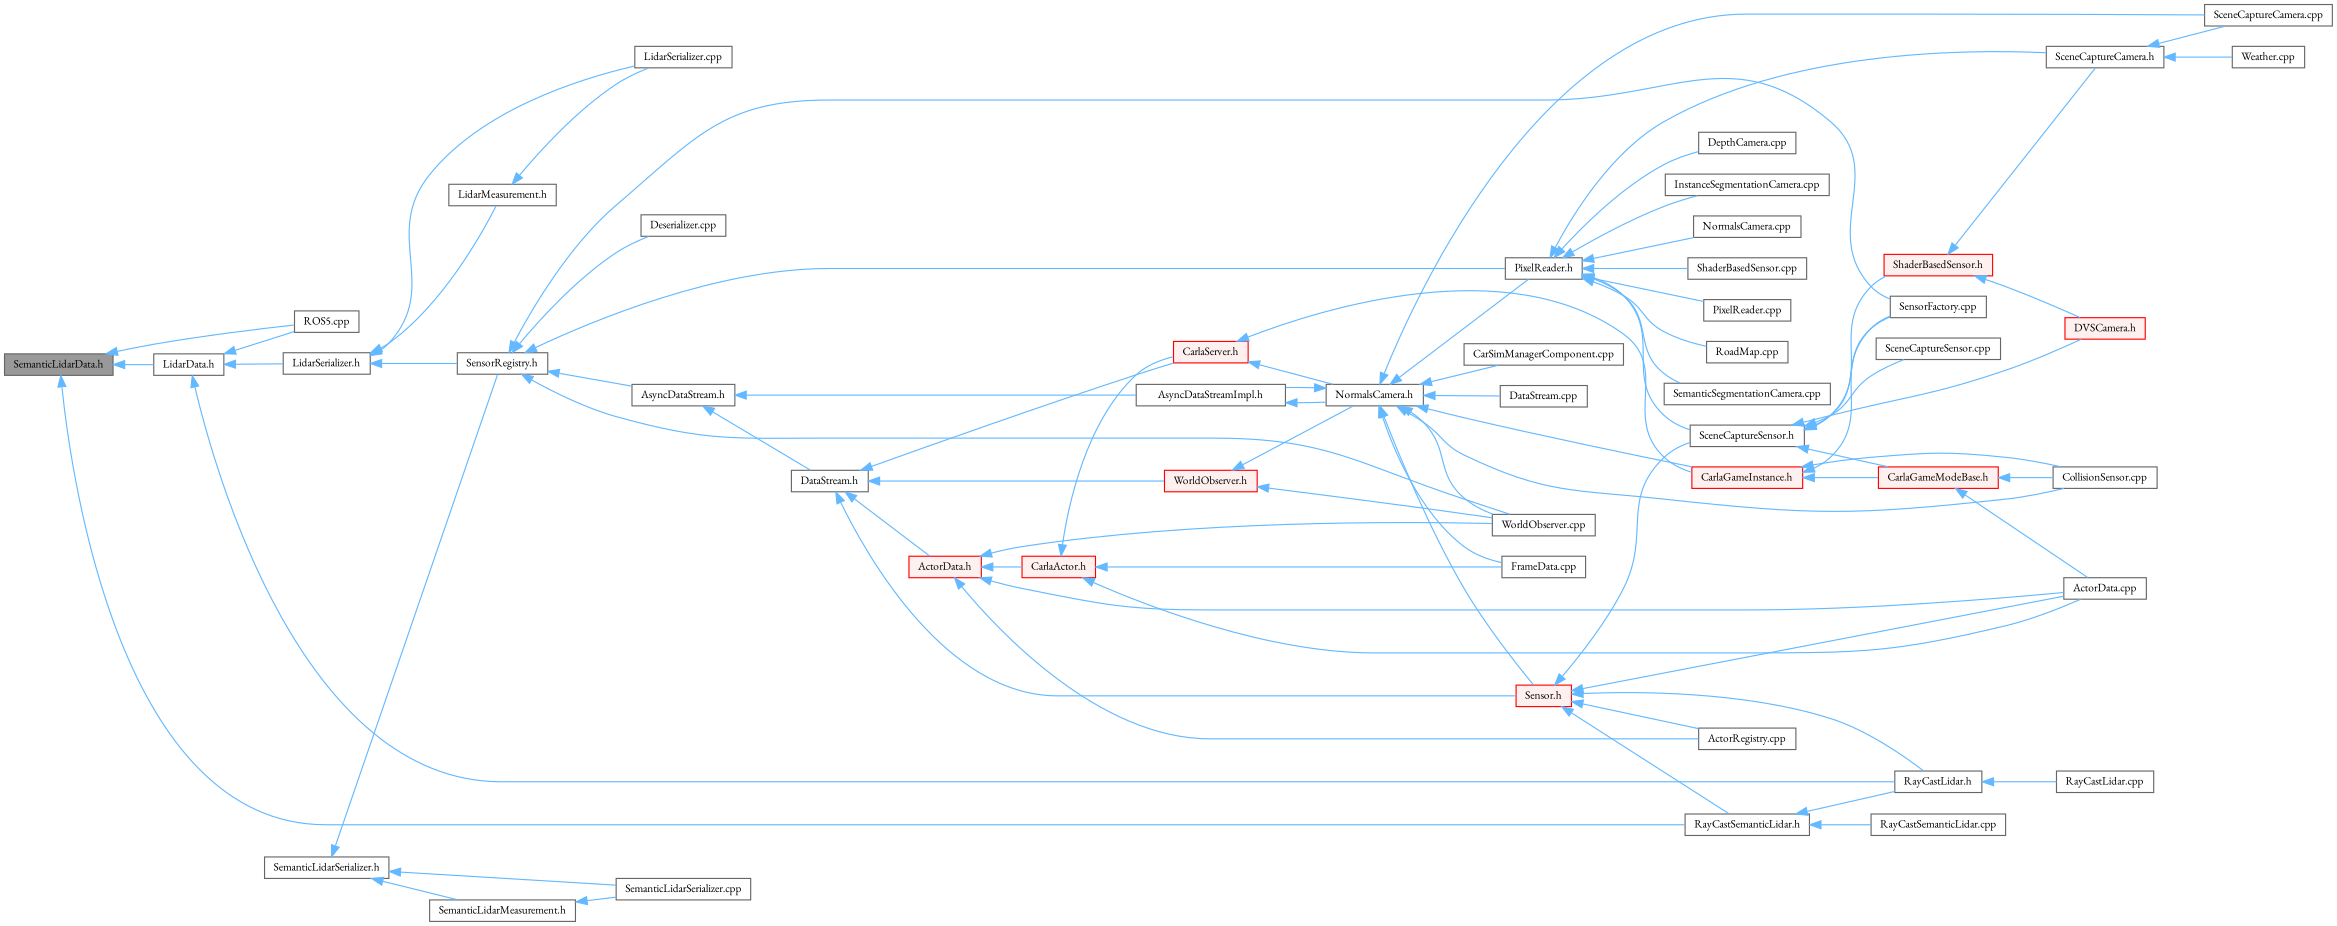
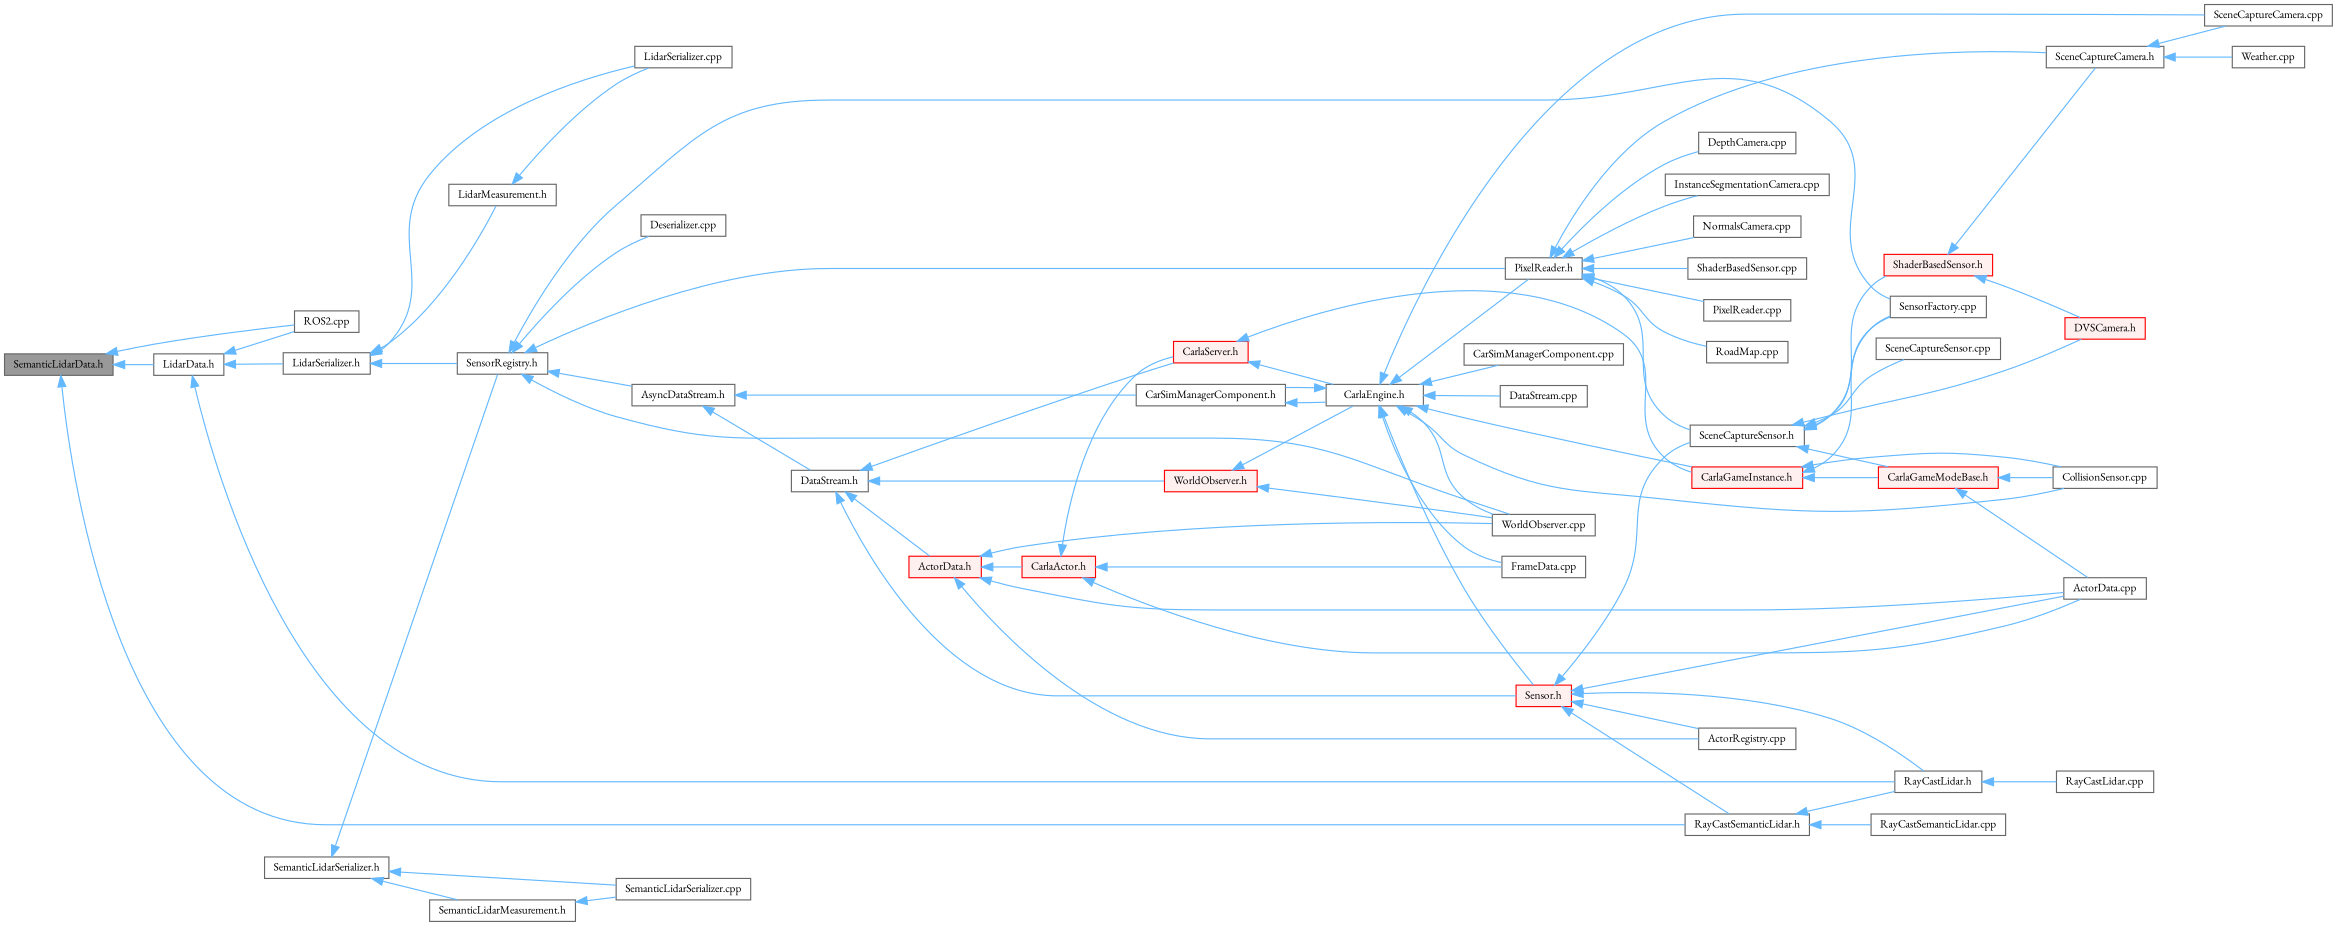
node "ROS5.cpp": label "ROS5.cpp" -> "ROS2.cpp"
node "SemanticSegmentationCamera.cpp": removed
node "AsyncDataStreamImpl.h": label "AsyncDataStreamImpl.h" -> "CarSimManagerComponent.h"
node "NormalsCamera.h": label "NormalsCamera.h" -> "CarlaEngine.h"
